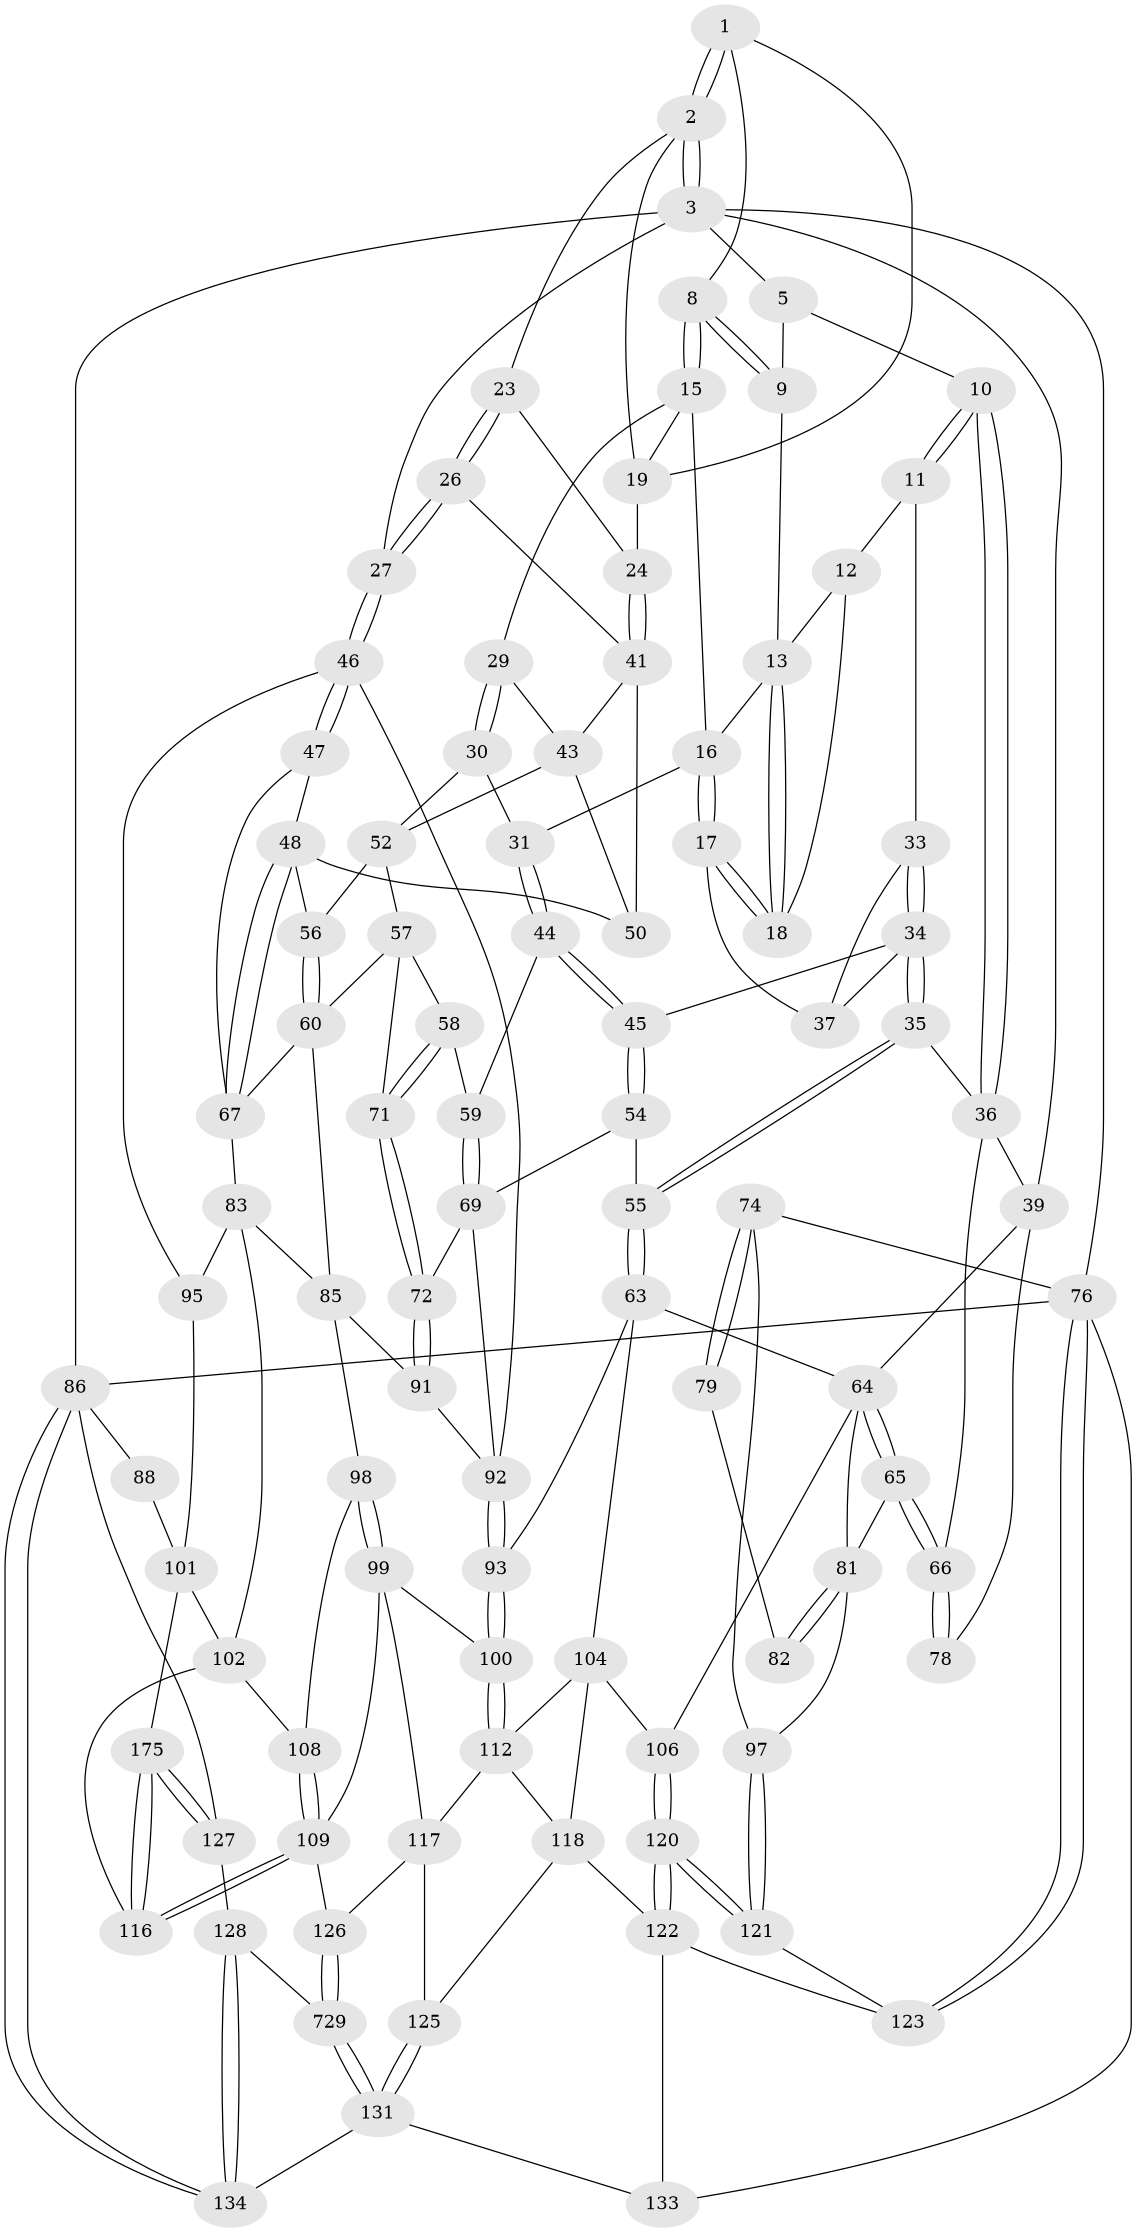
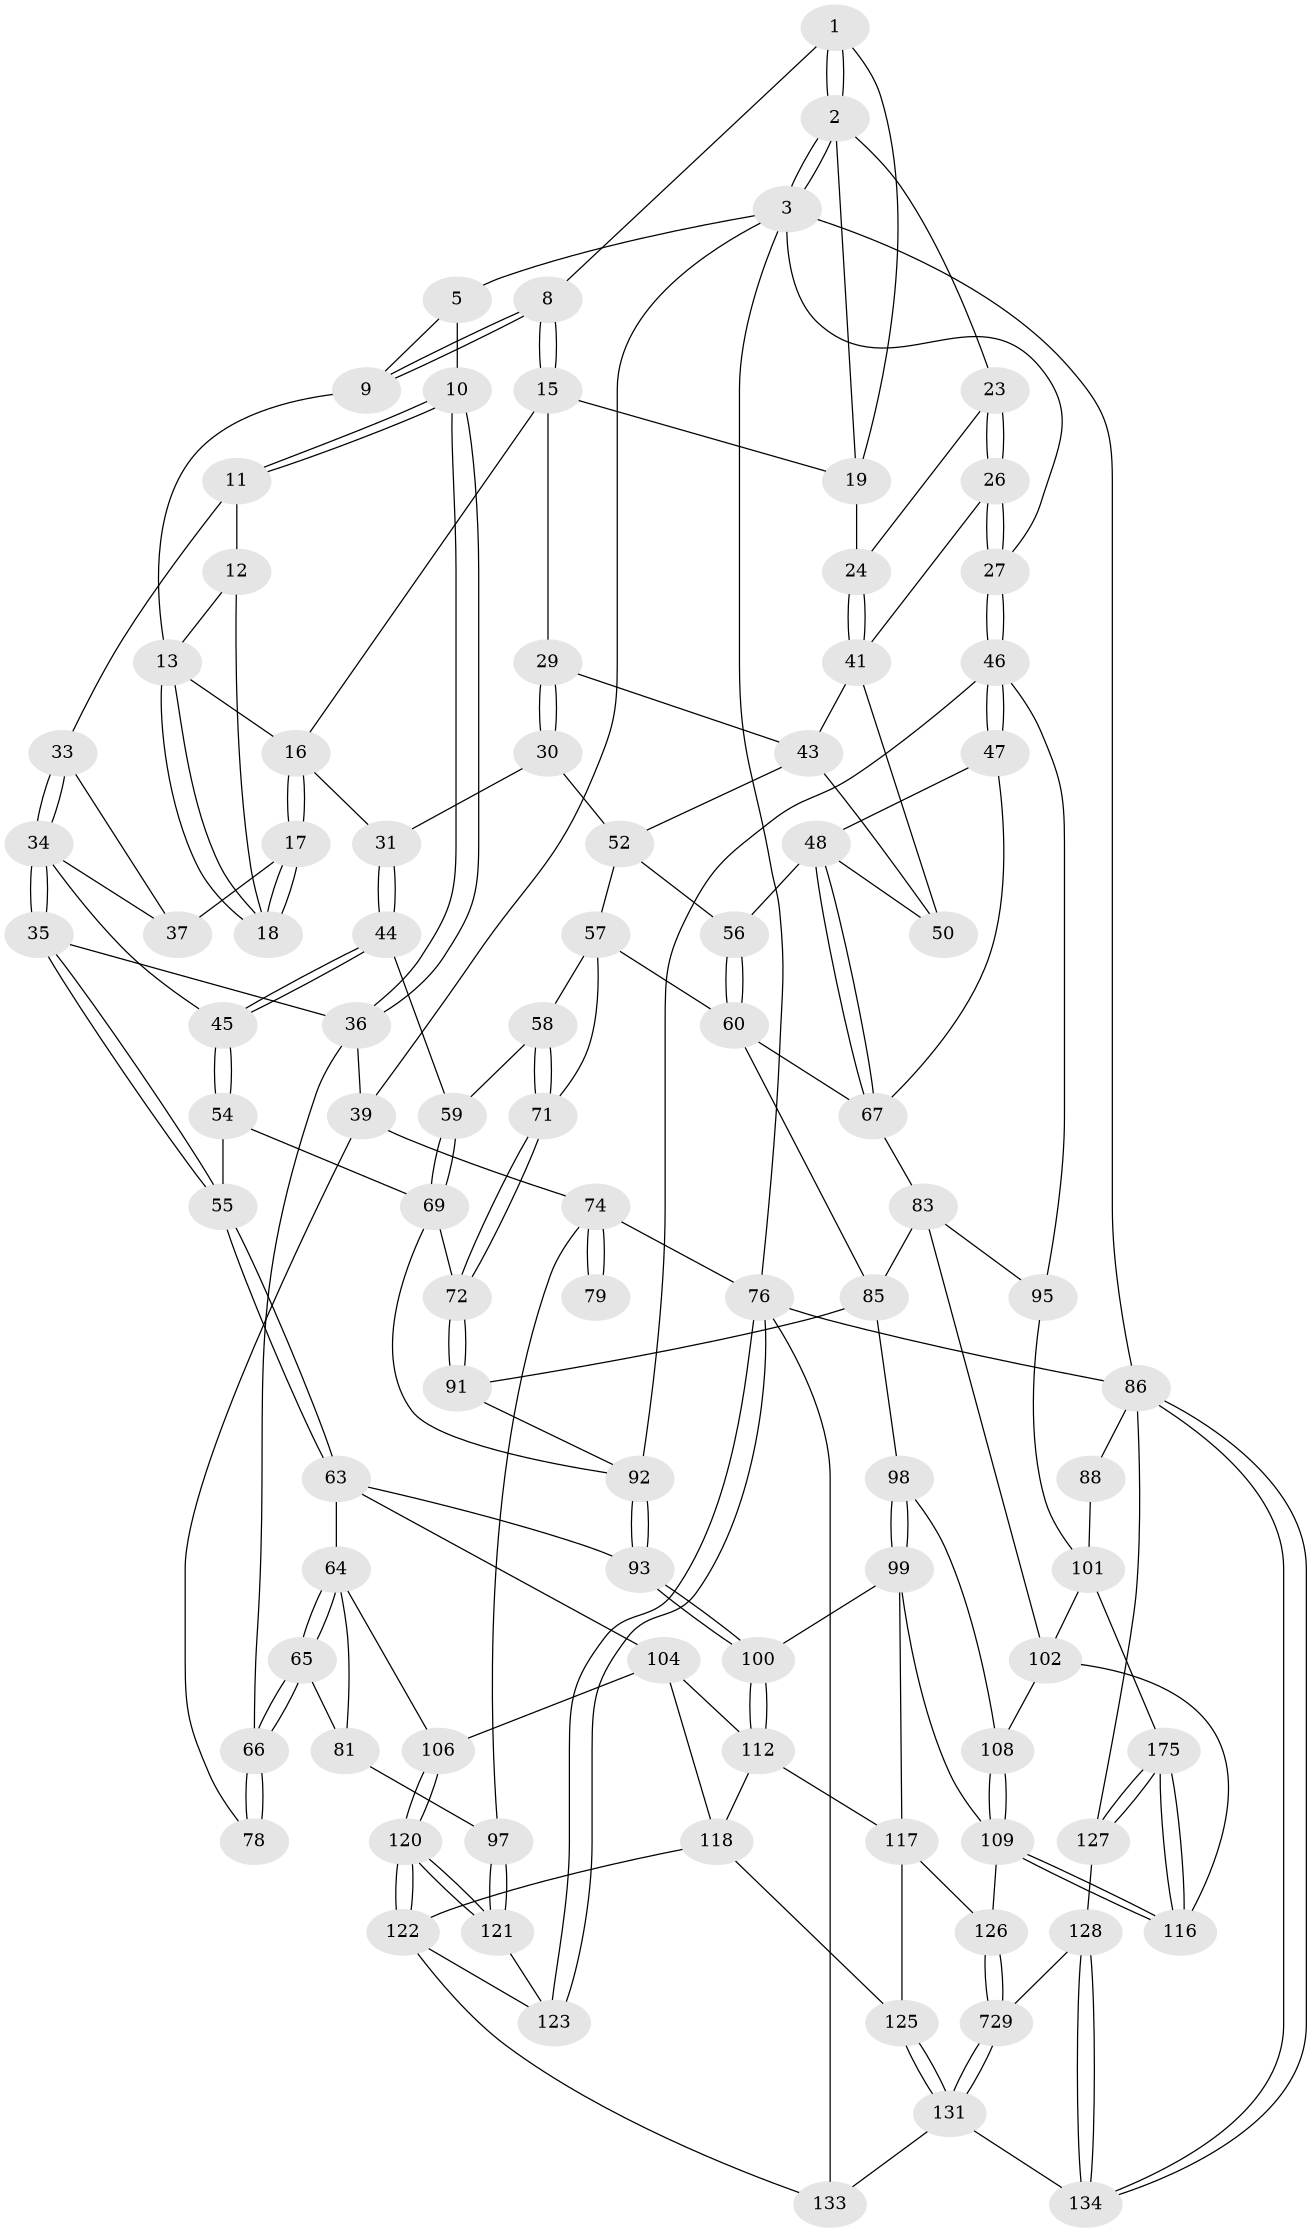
edge "39" -- "64": now "39" -- "74"
node "82": removed
